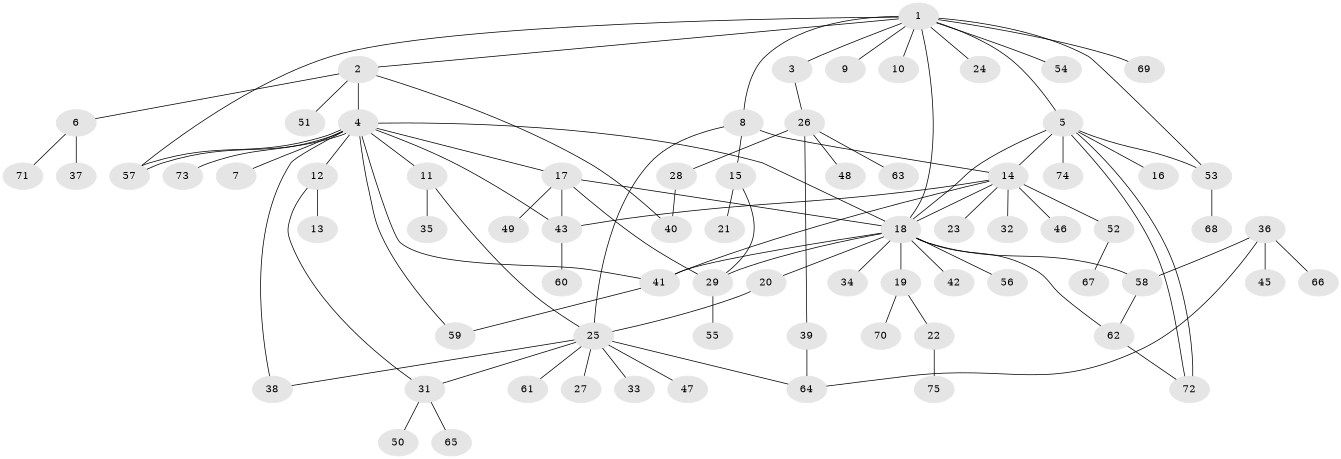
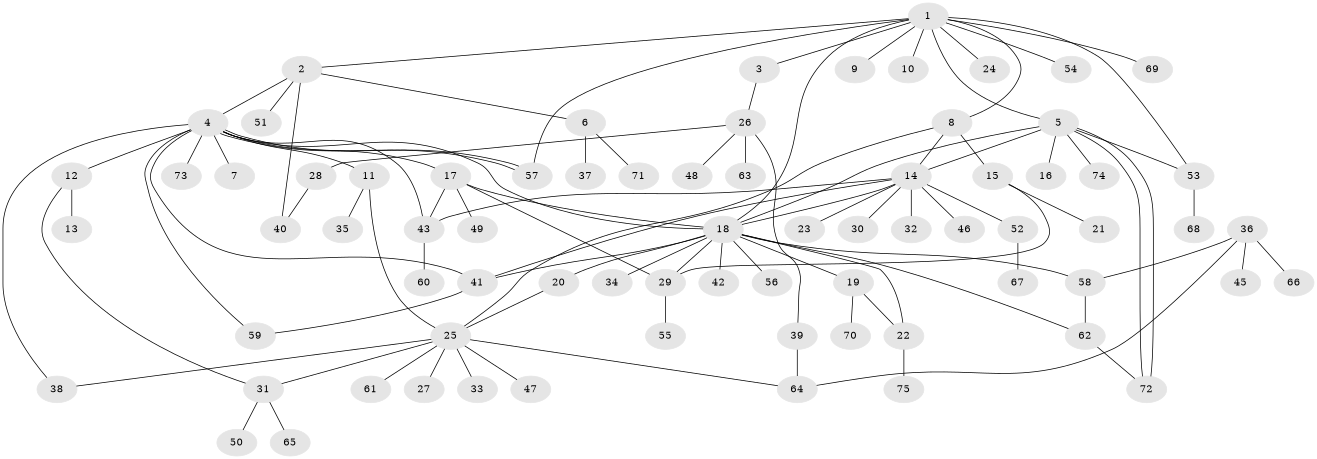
node "30": added
edge "18" -- "22": added
